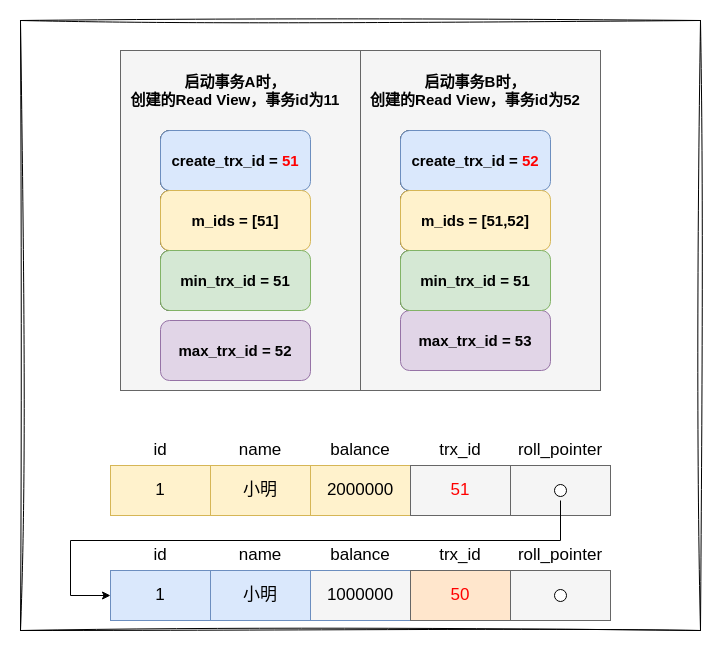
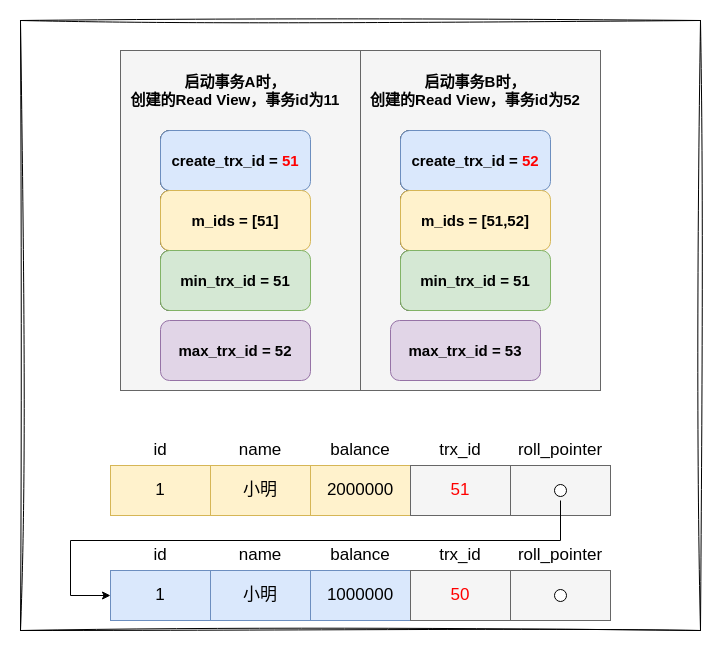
node "max_trx_id = 53": moved (476, 341) -> (466, 351)
node "1000000": fillcolor #f5f5f5 -> #dae8fc
node "50": fillcolor #ffe6cc -> #f5f5f5
